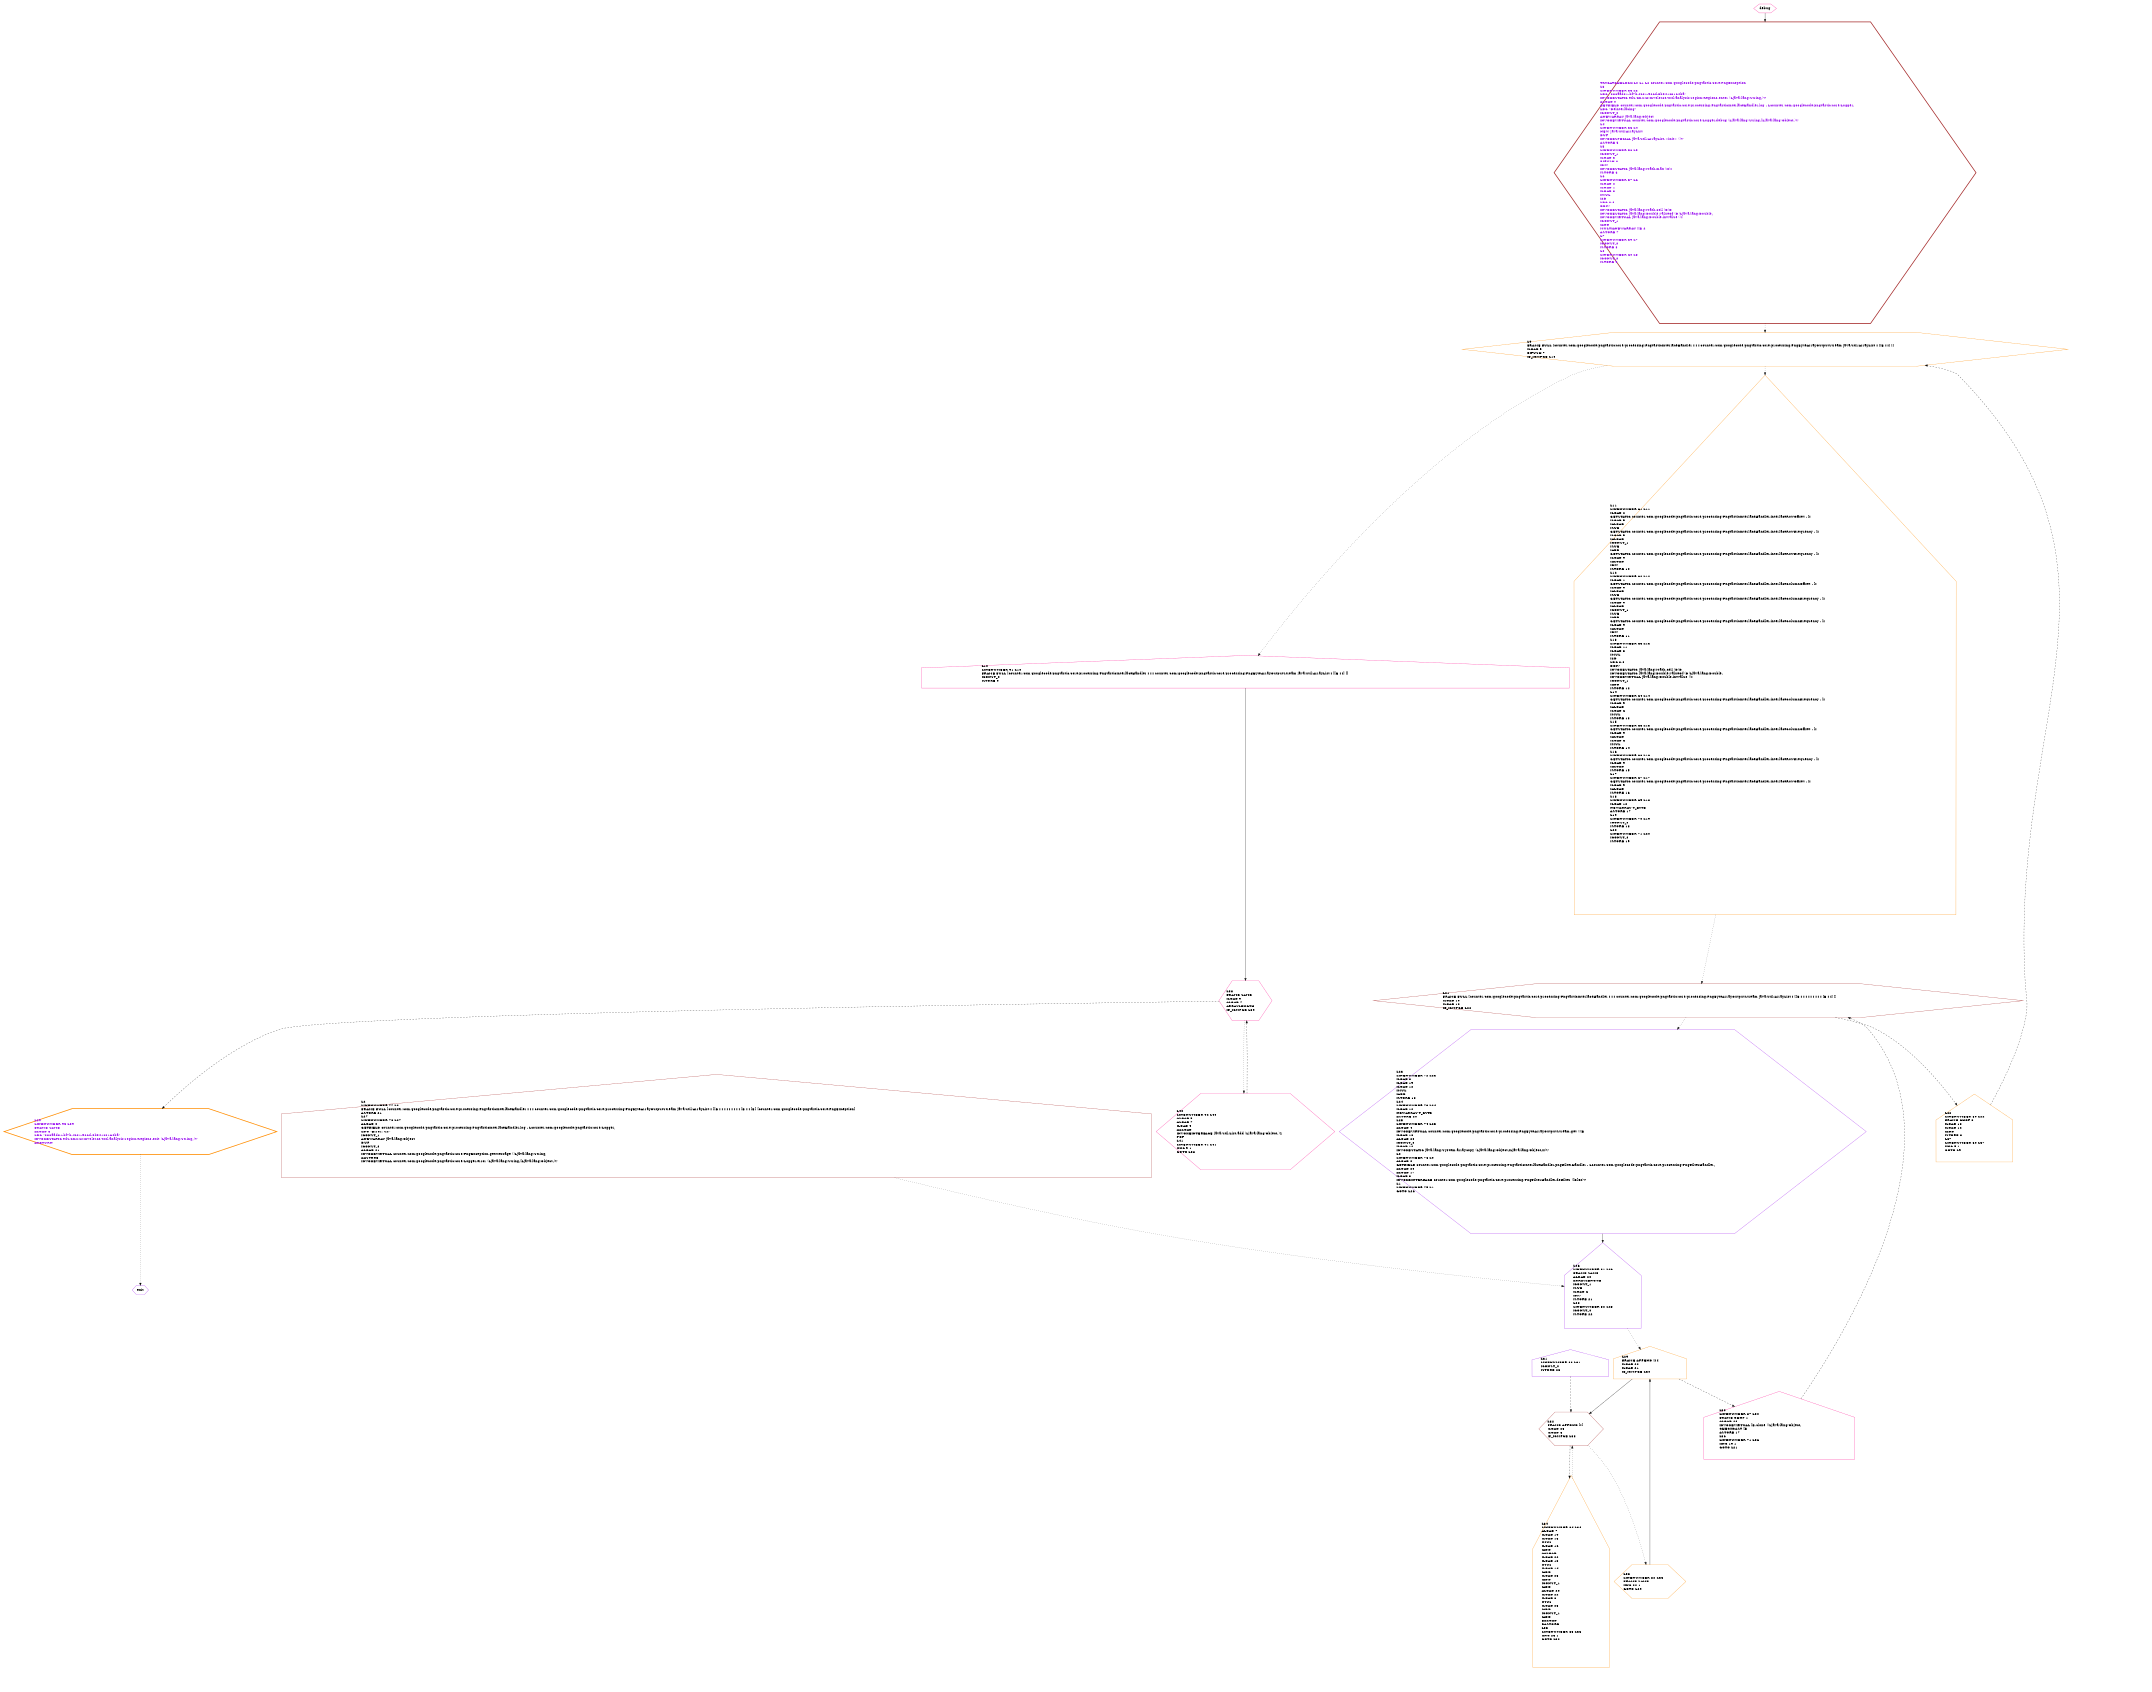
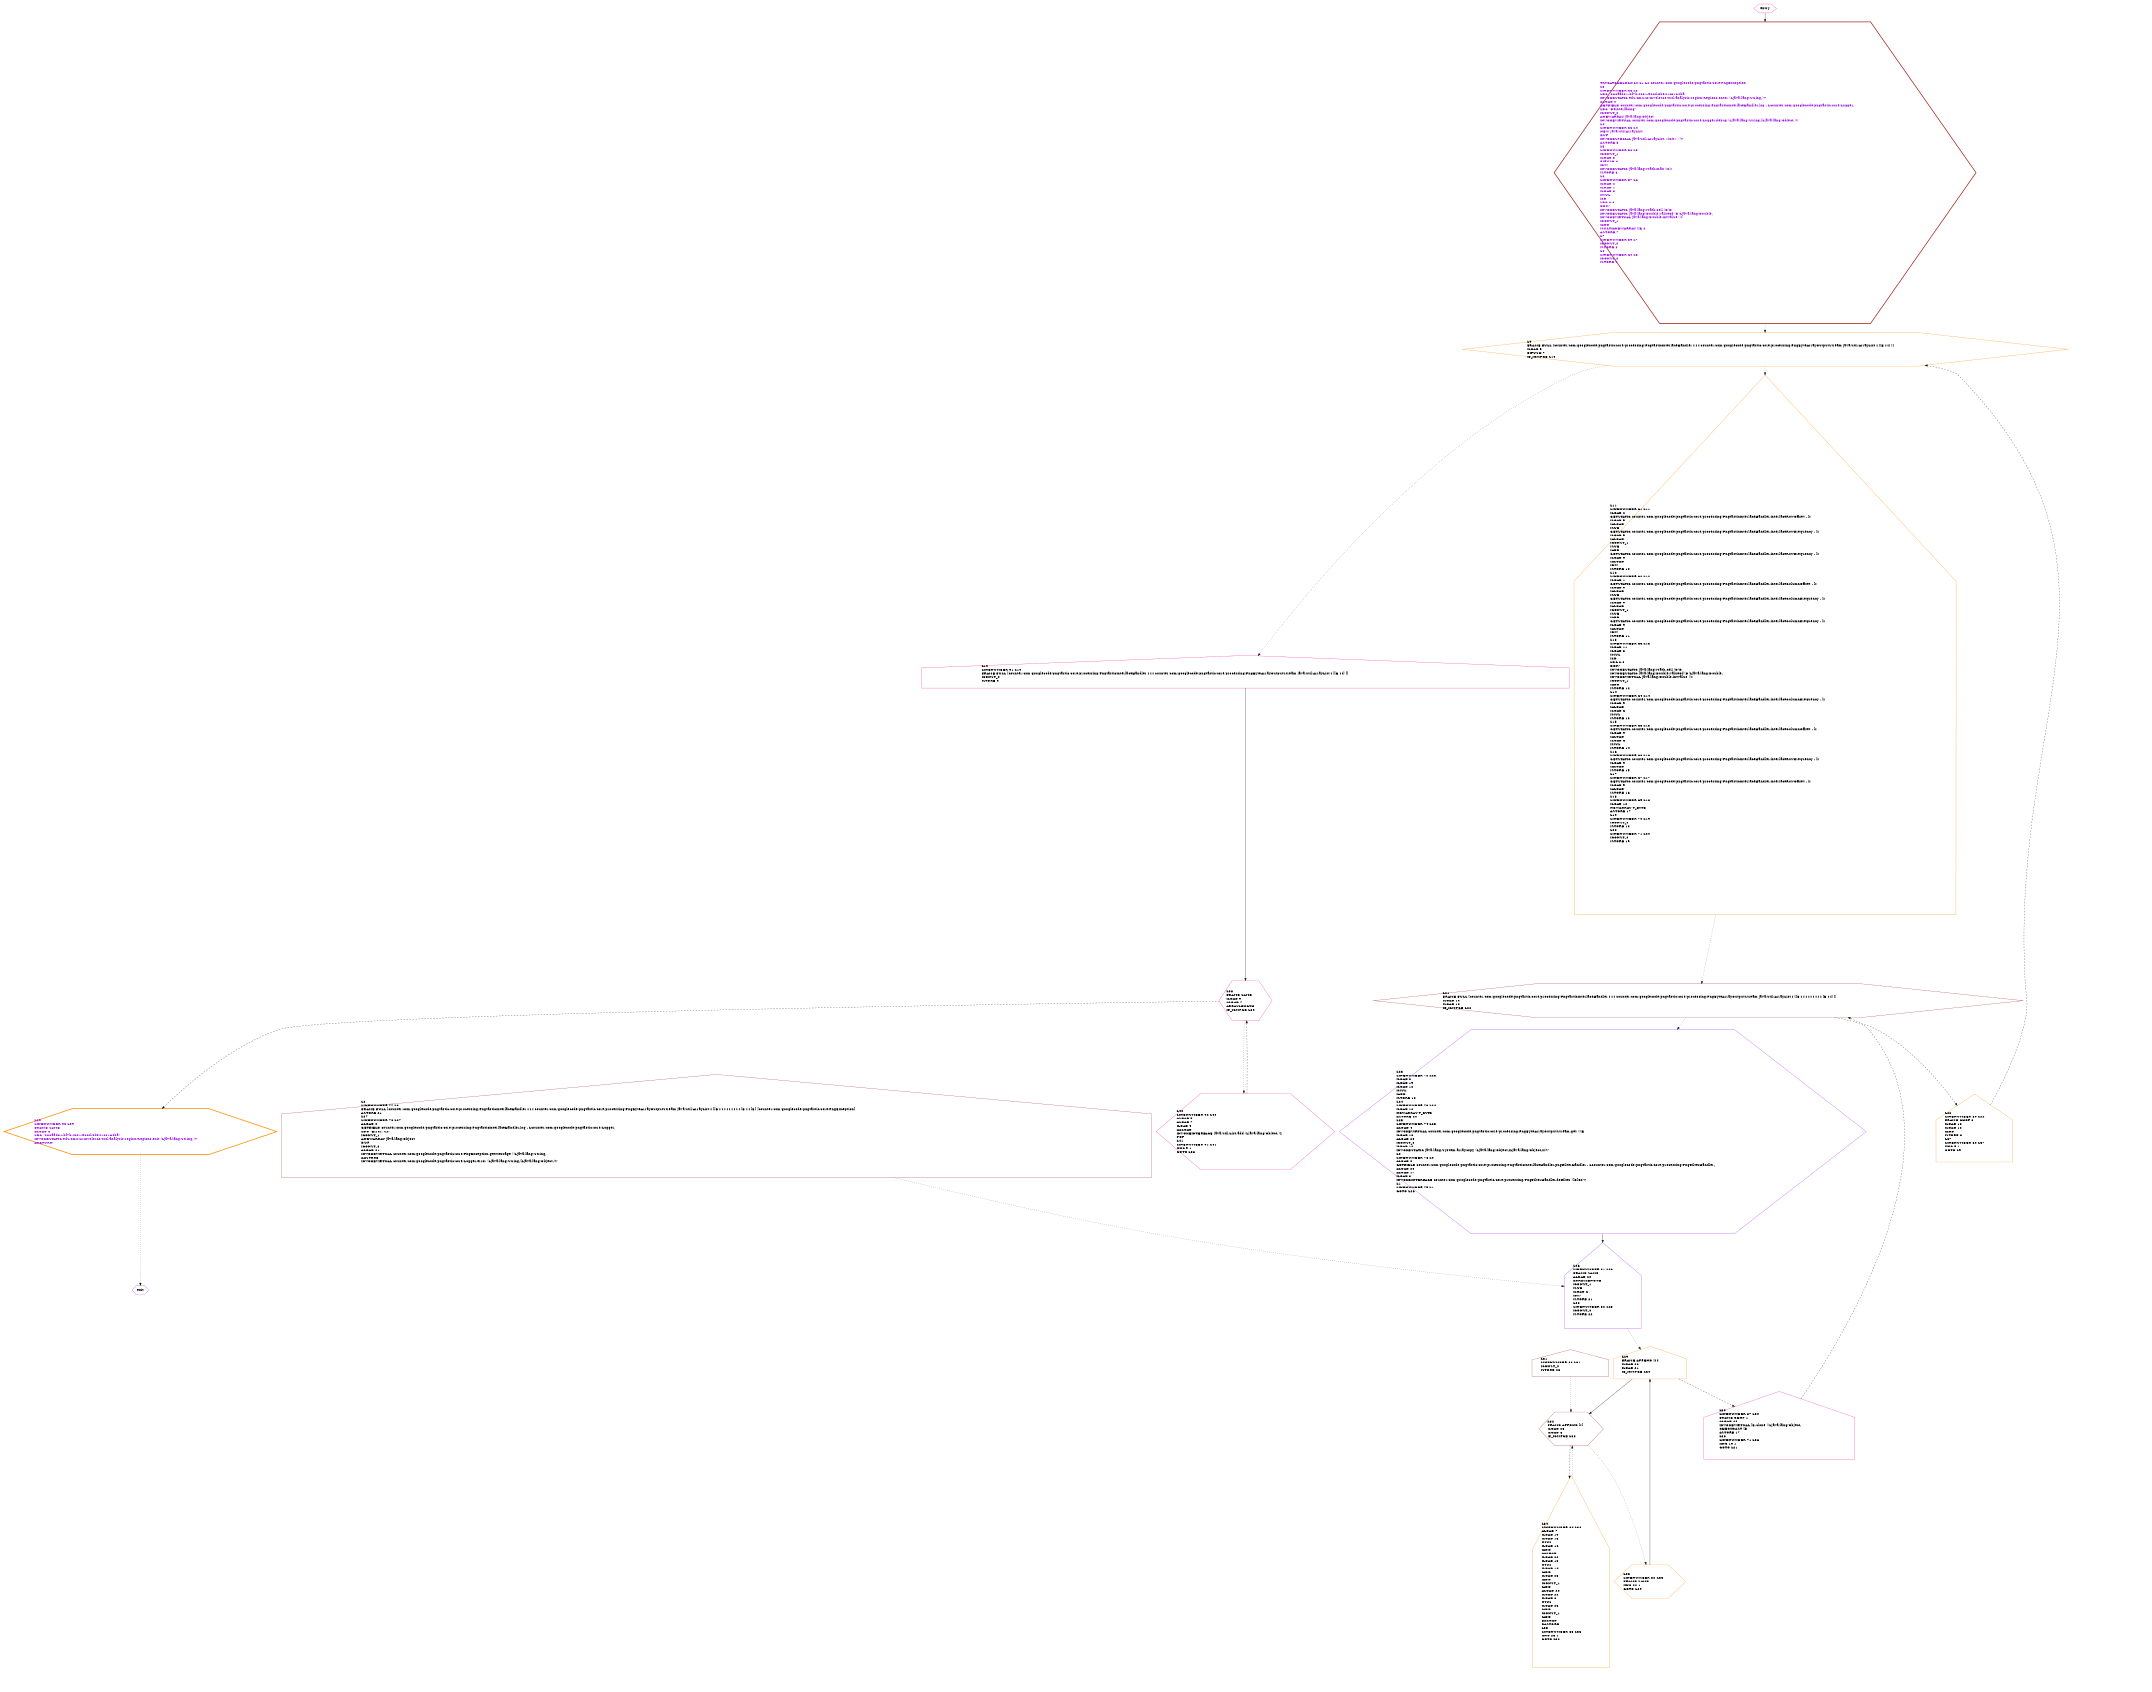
node "debug": label "debug" -> "entry"
node "L31 LINENUMBER 83 L31 ICONST_0 ISTORE 23": color purple -> brown
edge "L31 LINENUMBER 83 L31 ICONST_0 ISTORE 23" -> "L32 FRAME APPEND [I] ILOAD 23 ILOAD 6 IF_ICMPGE L33": style dashed -> dotted
